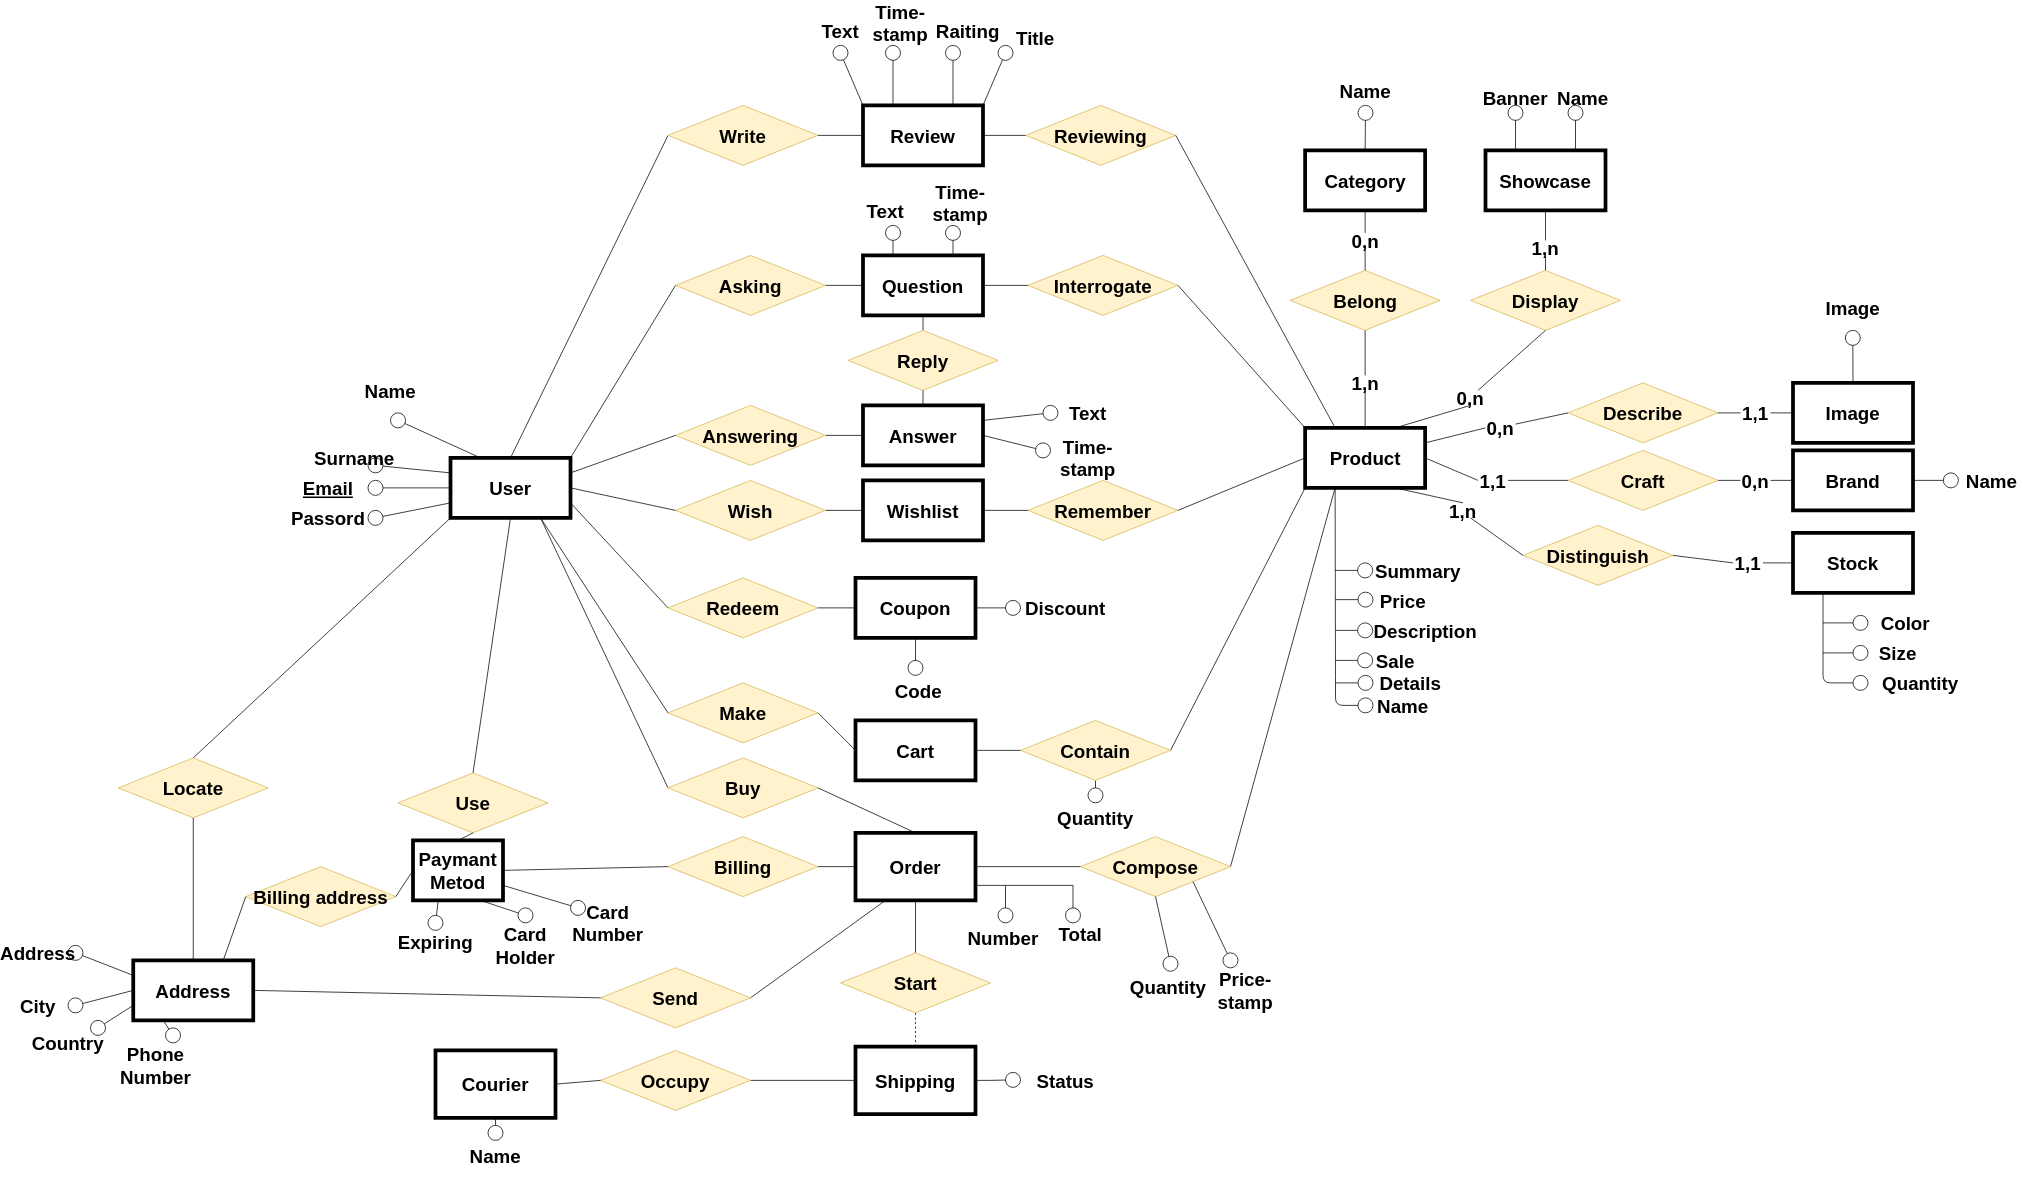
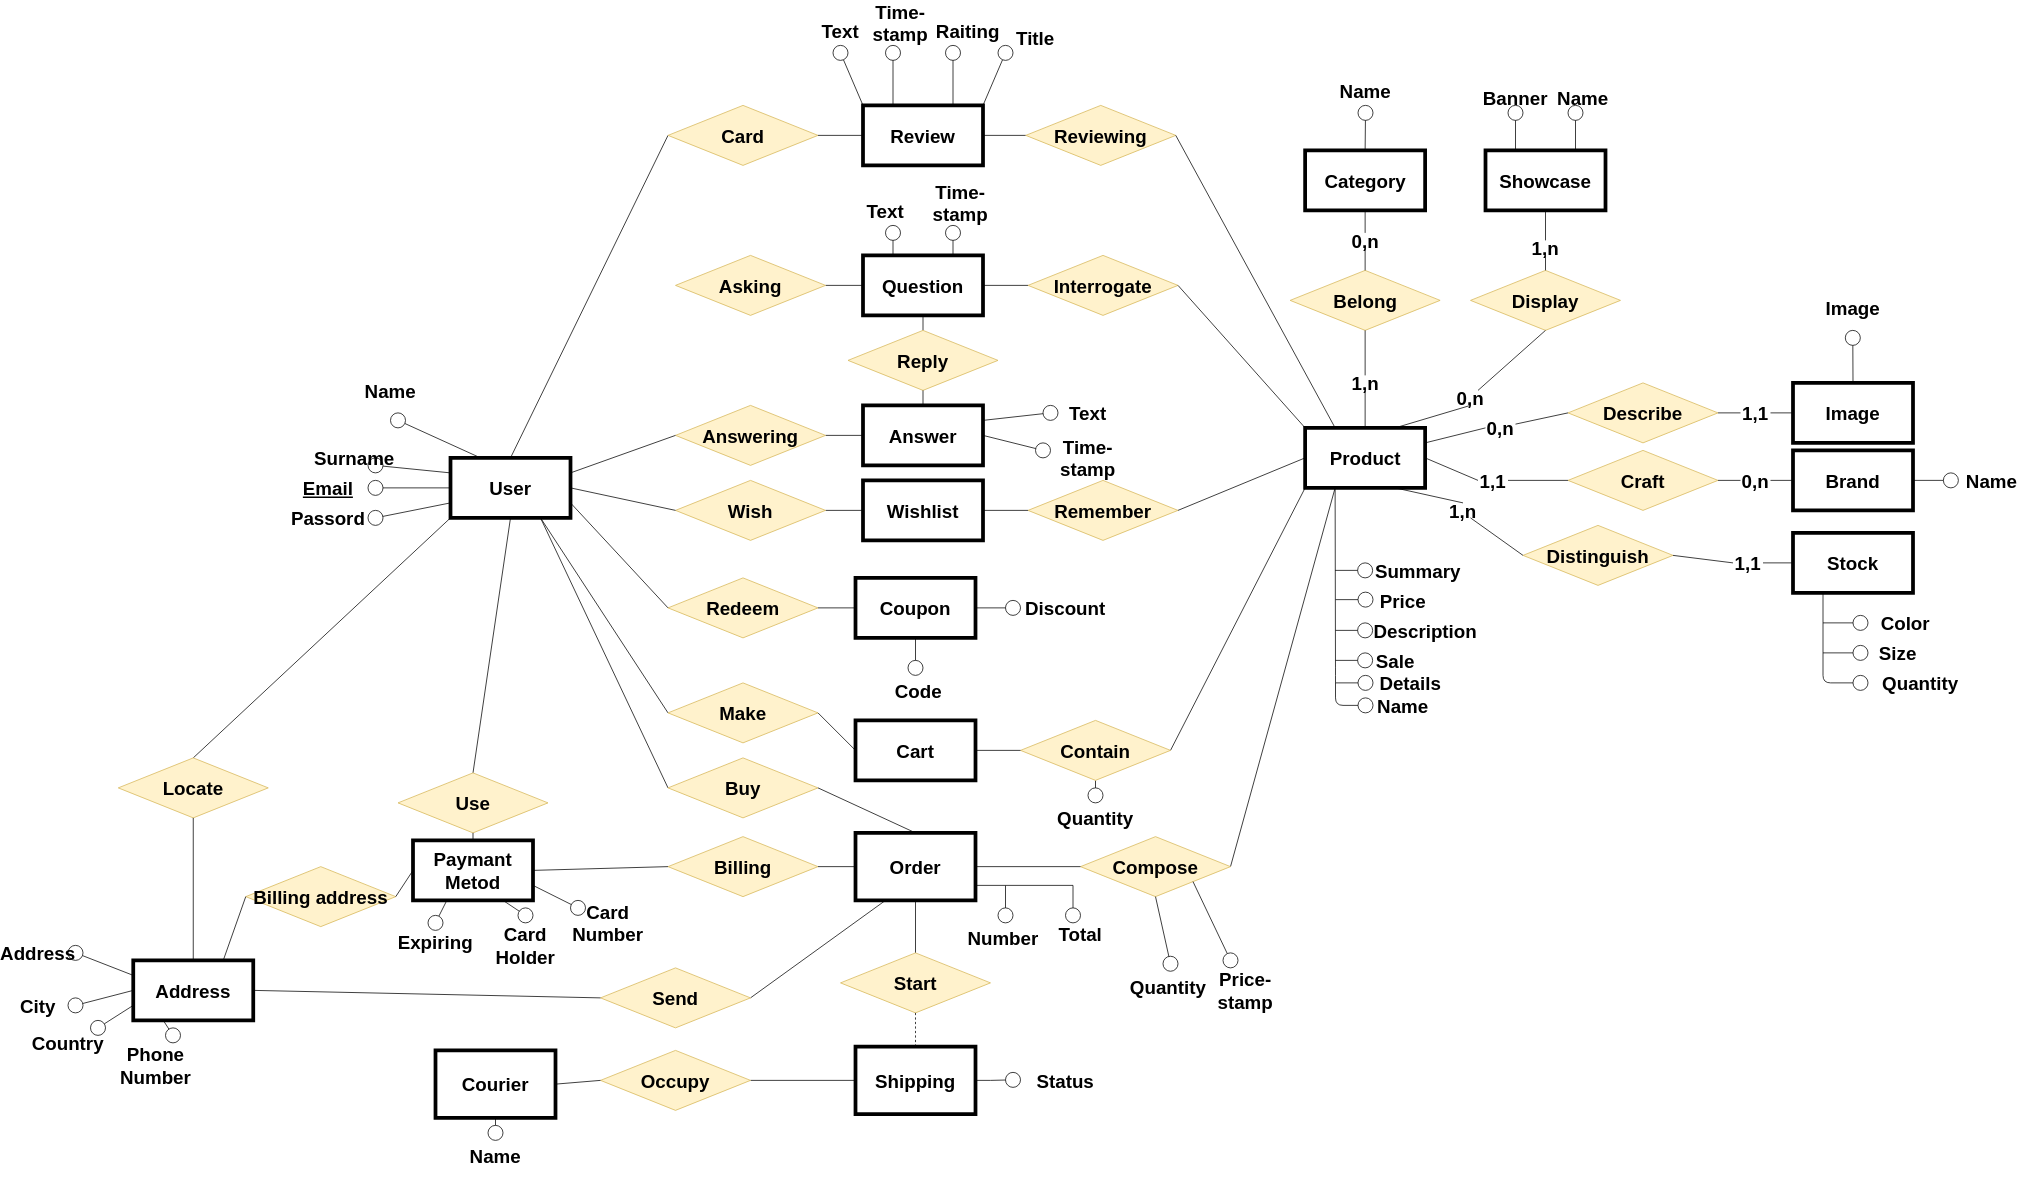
node "Write": label "Write" -> "Card"
edge "Asking" -- "User": removed
node "Paymant Metod": size 90x60 -> 120x60
